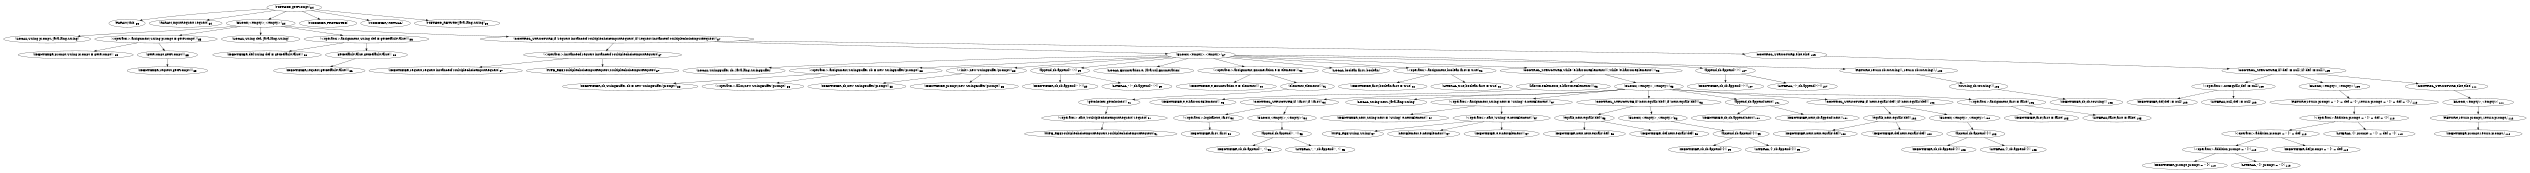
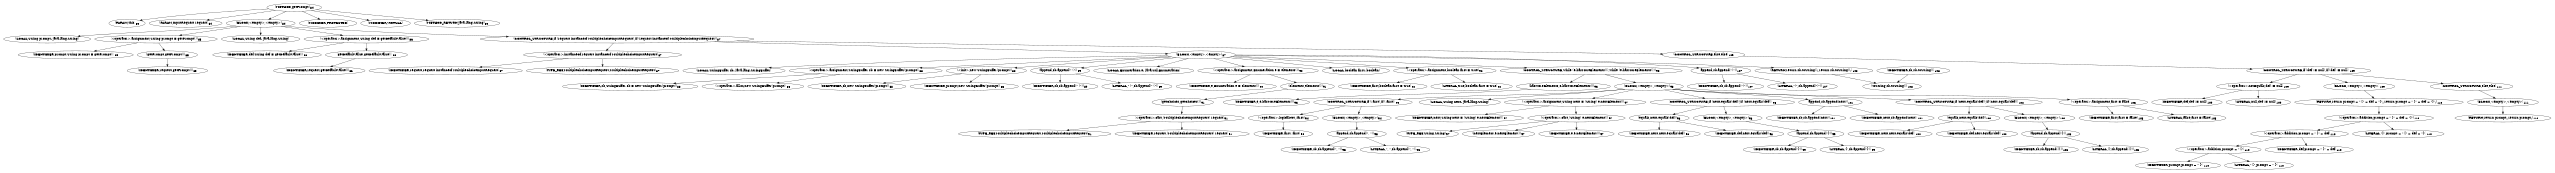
edge "(toString,sb.toString())" -> "(IDENTIFIER,sb,sb.toString())": reversed
node "(IDENTIFIER,request,(MultipleChoiceInputRequest) request)": added
node "(IDENTIFIER,prompt,return prompt;)": removed
